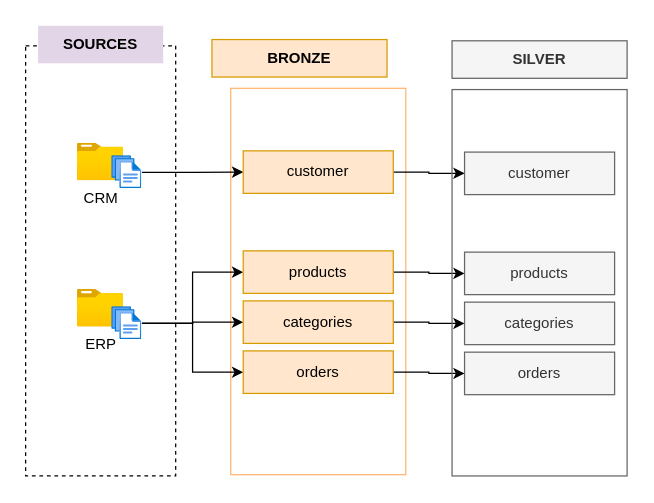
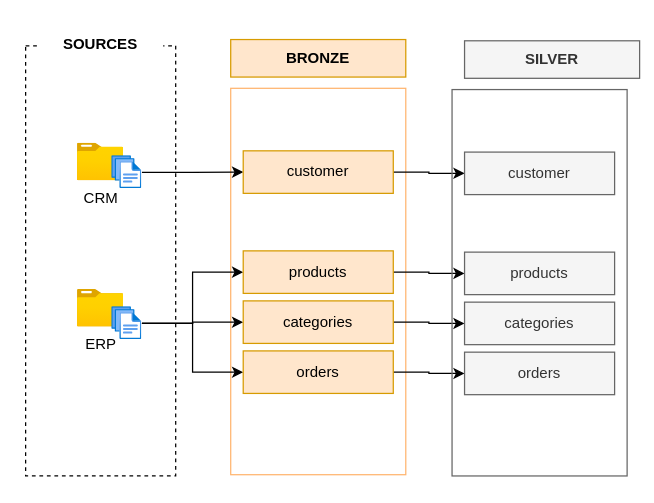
node "SOURCES": fillcolor #e1d5e7 -> #ffffff
node "BRONZE": moved (299, 58) -> (318, 58)
node "SILVER": moved (539, 59) -> (552, 59)
